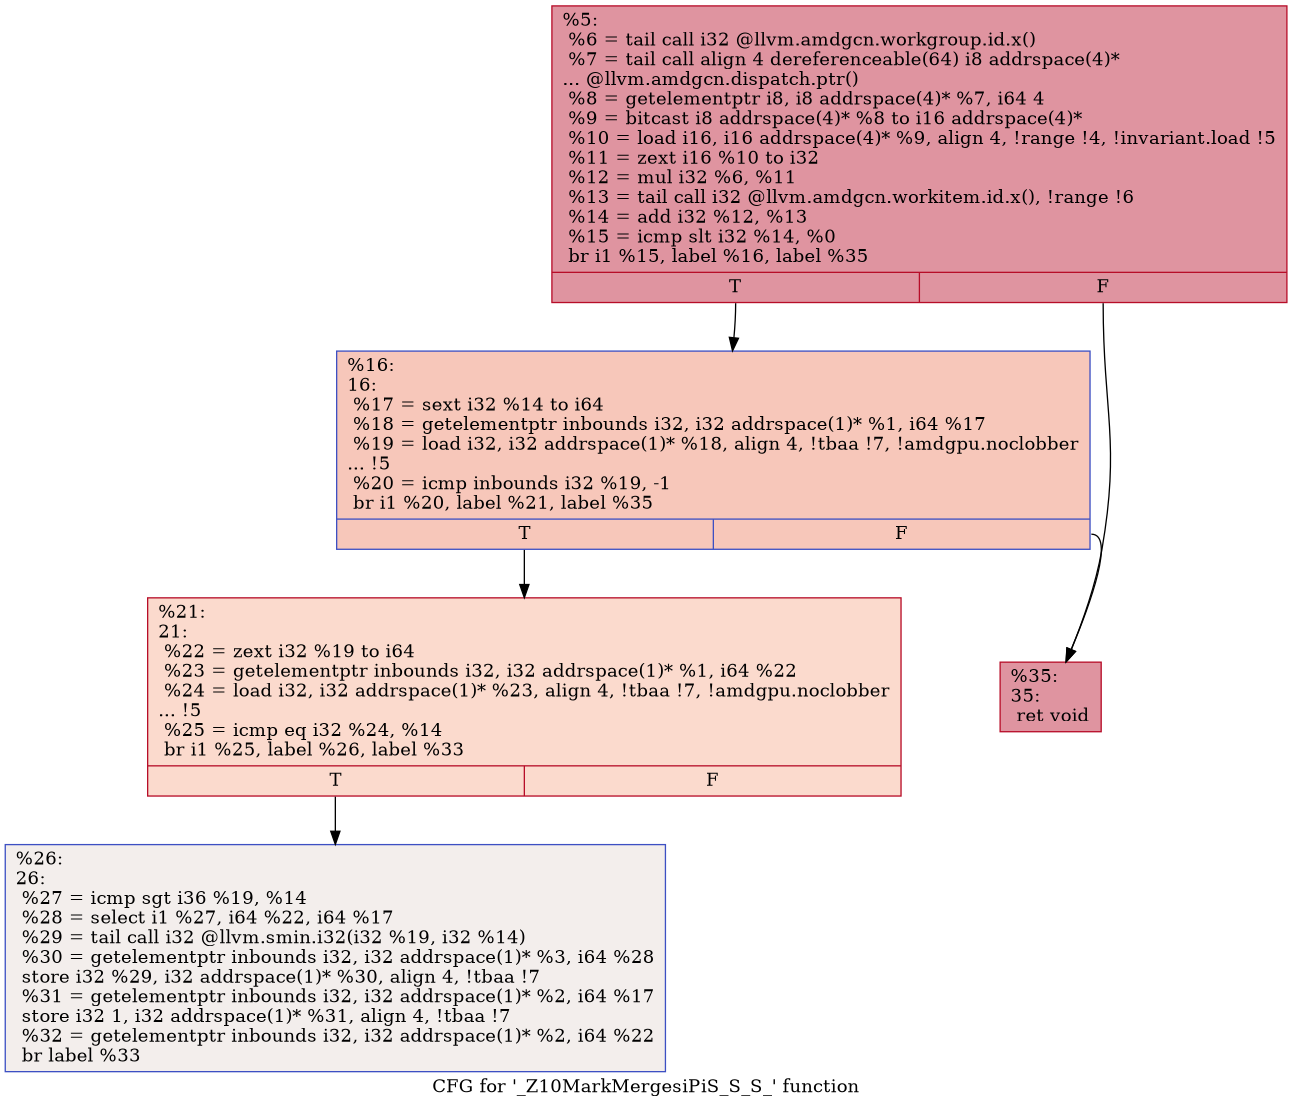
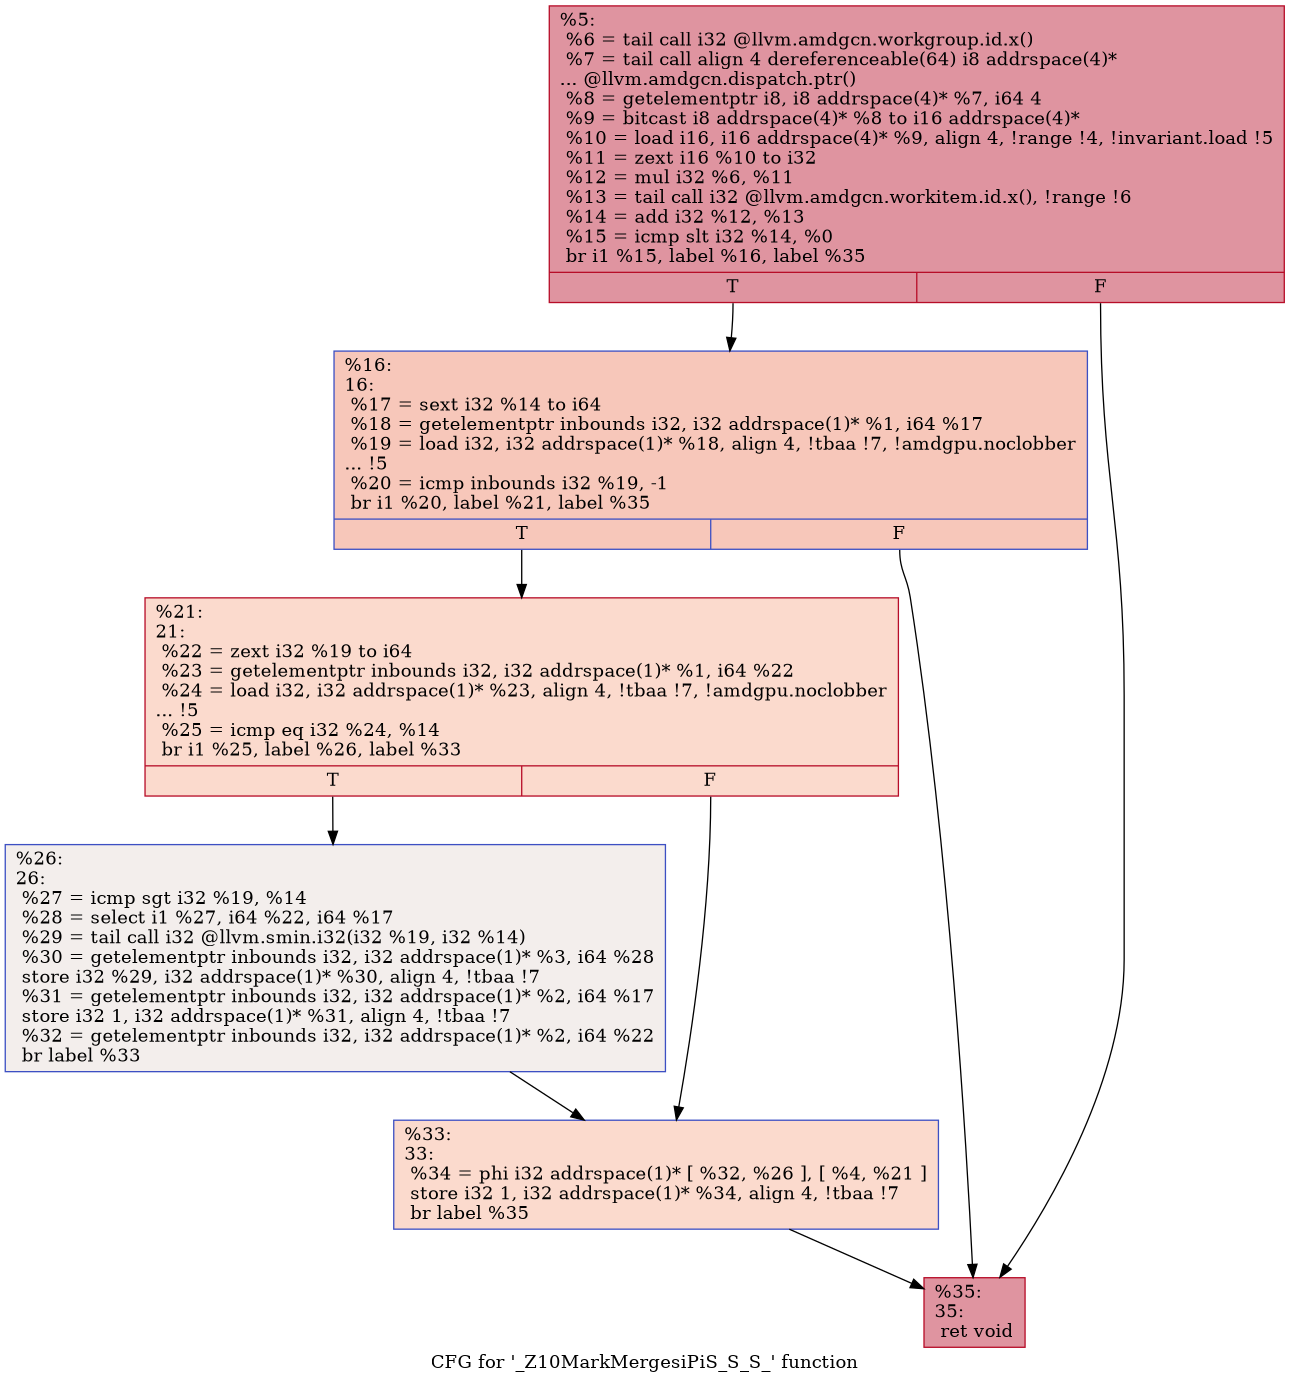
node "%26:": text "%27 = icmp sgt i36 %19, %14" -> "%27 = icmp sgt i32 %19, %14"
node "%33:": added
